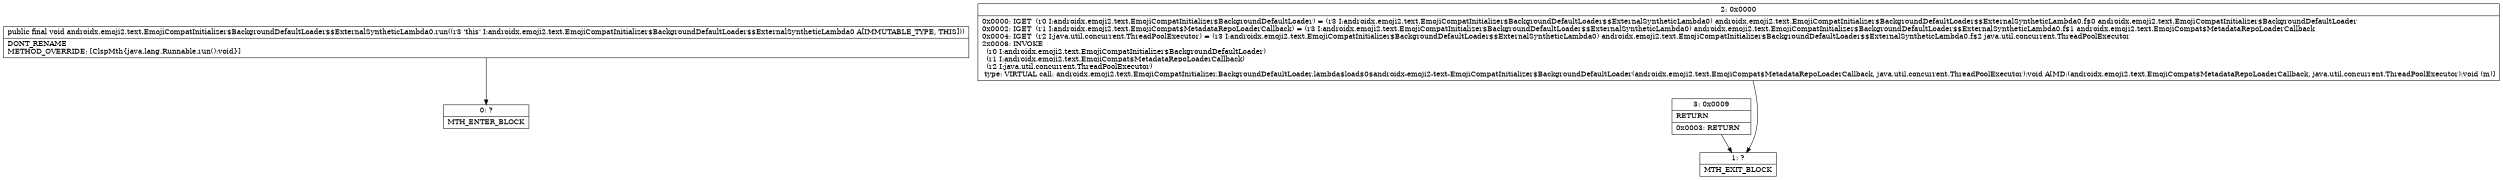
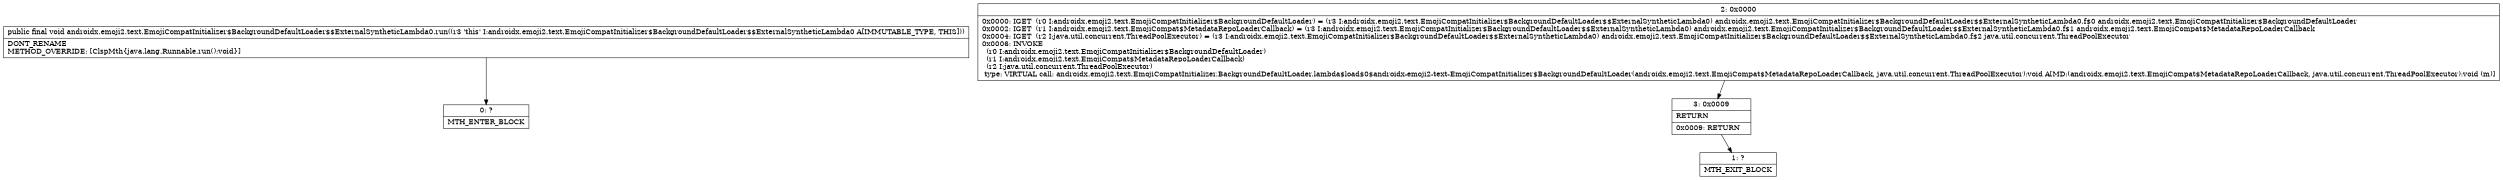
node "2: 0x0000": text "2x0006: INVOKE" -> "0x0006: INVOKE"
edge "2: 0x0000" -> "1: ?": now "2: 0x0000" -> "3: 0x0009"
node "3: 0x0009": text "0x0003: RETURN" -> "0x0009: RETURN"
